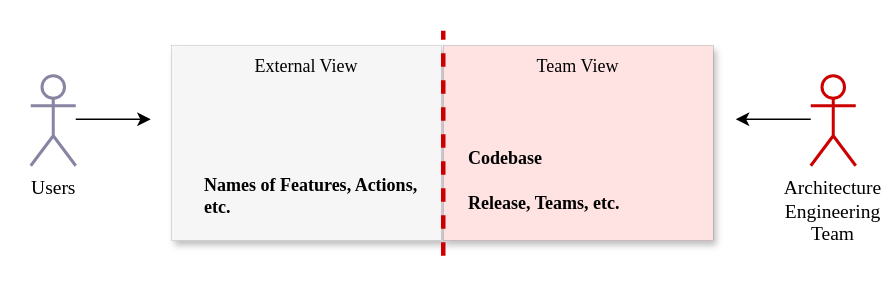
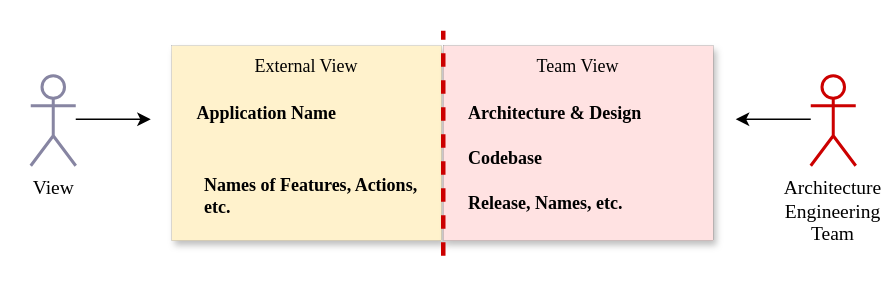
node "Application Name": added
node "Architecture & Design": added
node "External View": fillcolor #f6f6f6 -> #fff2cc
node "Users": label "Users" -> "View"
node "Release, Teams, etc.": label "Release, Teams, etc." -> "Release, Names, etc."
